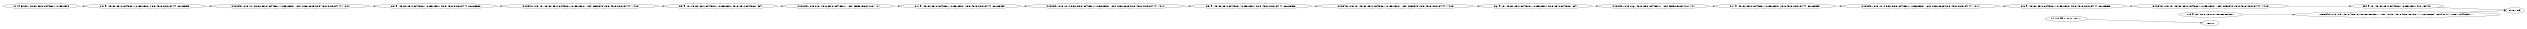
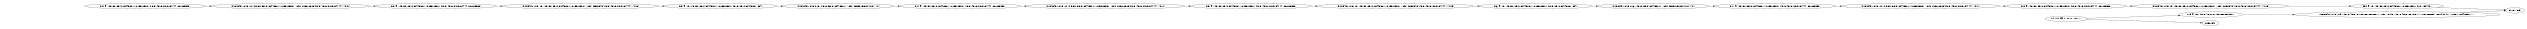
node "r0 := @this: javaT.text.Collator.KoreanTest": removed
edge "if $i0 == 0 goto return" -> "$r9 = new java.lang.RuntimeException": added
node "return": label "return" -> "doEquals"
